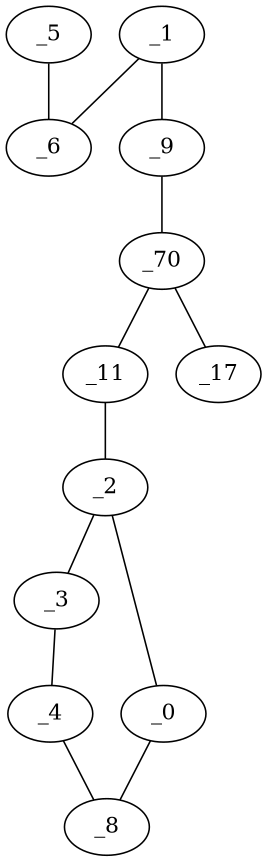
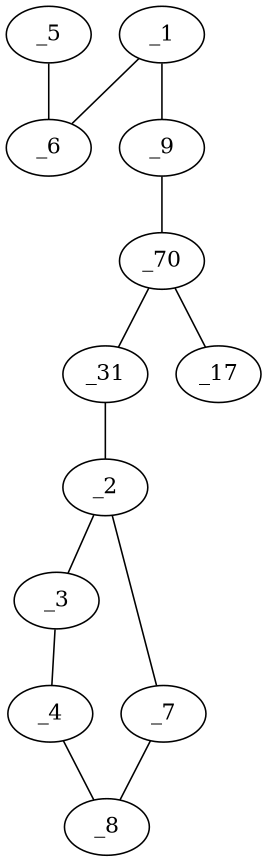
node "_11": label "_11" -> "_31"
node "_0": label "_0" -> "_7"
